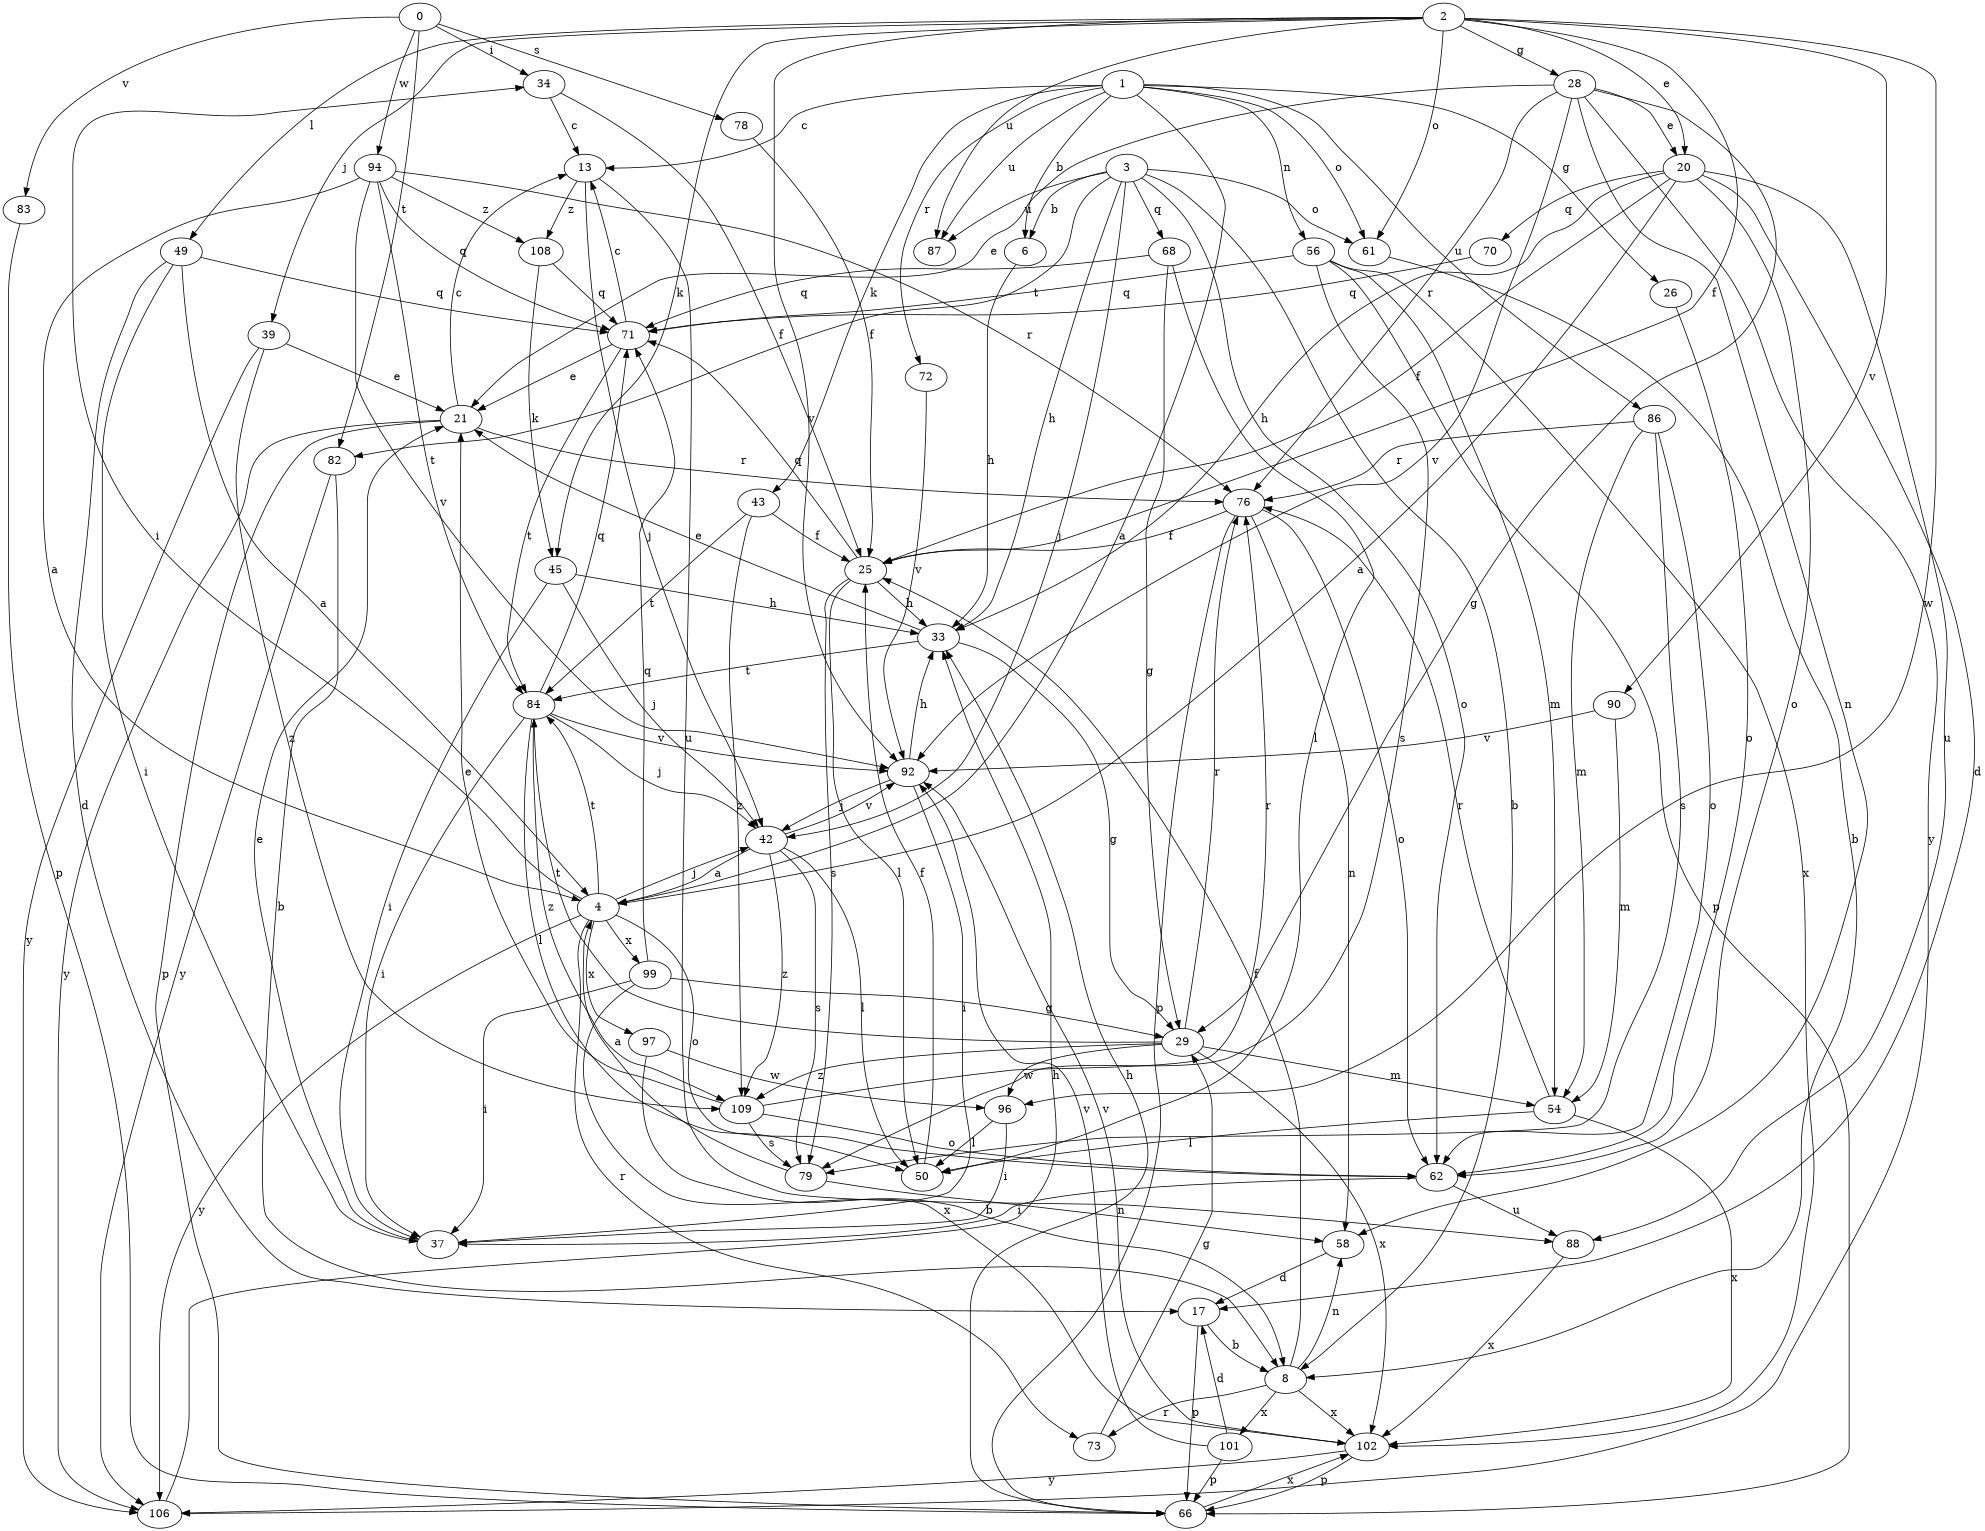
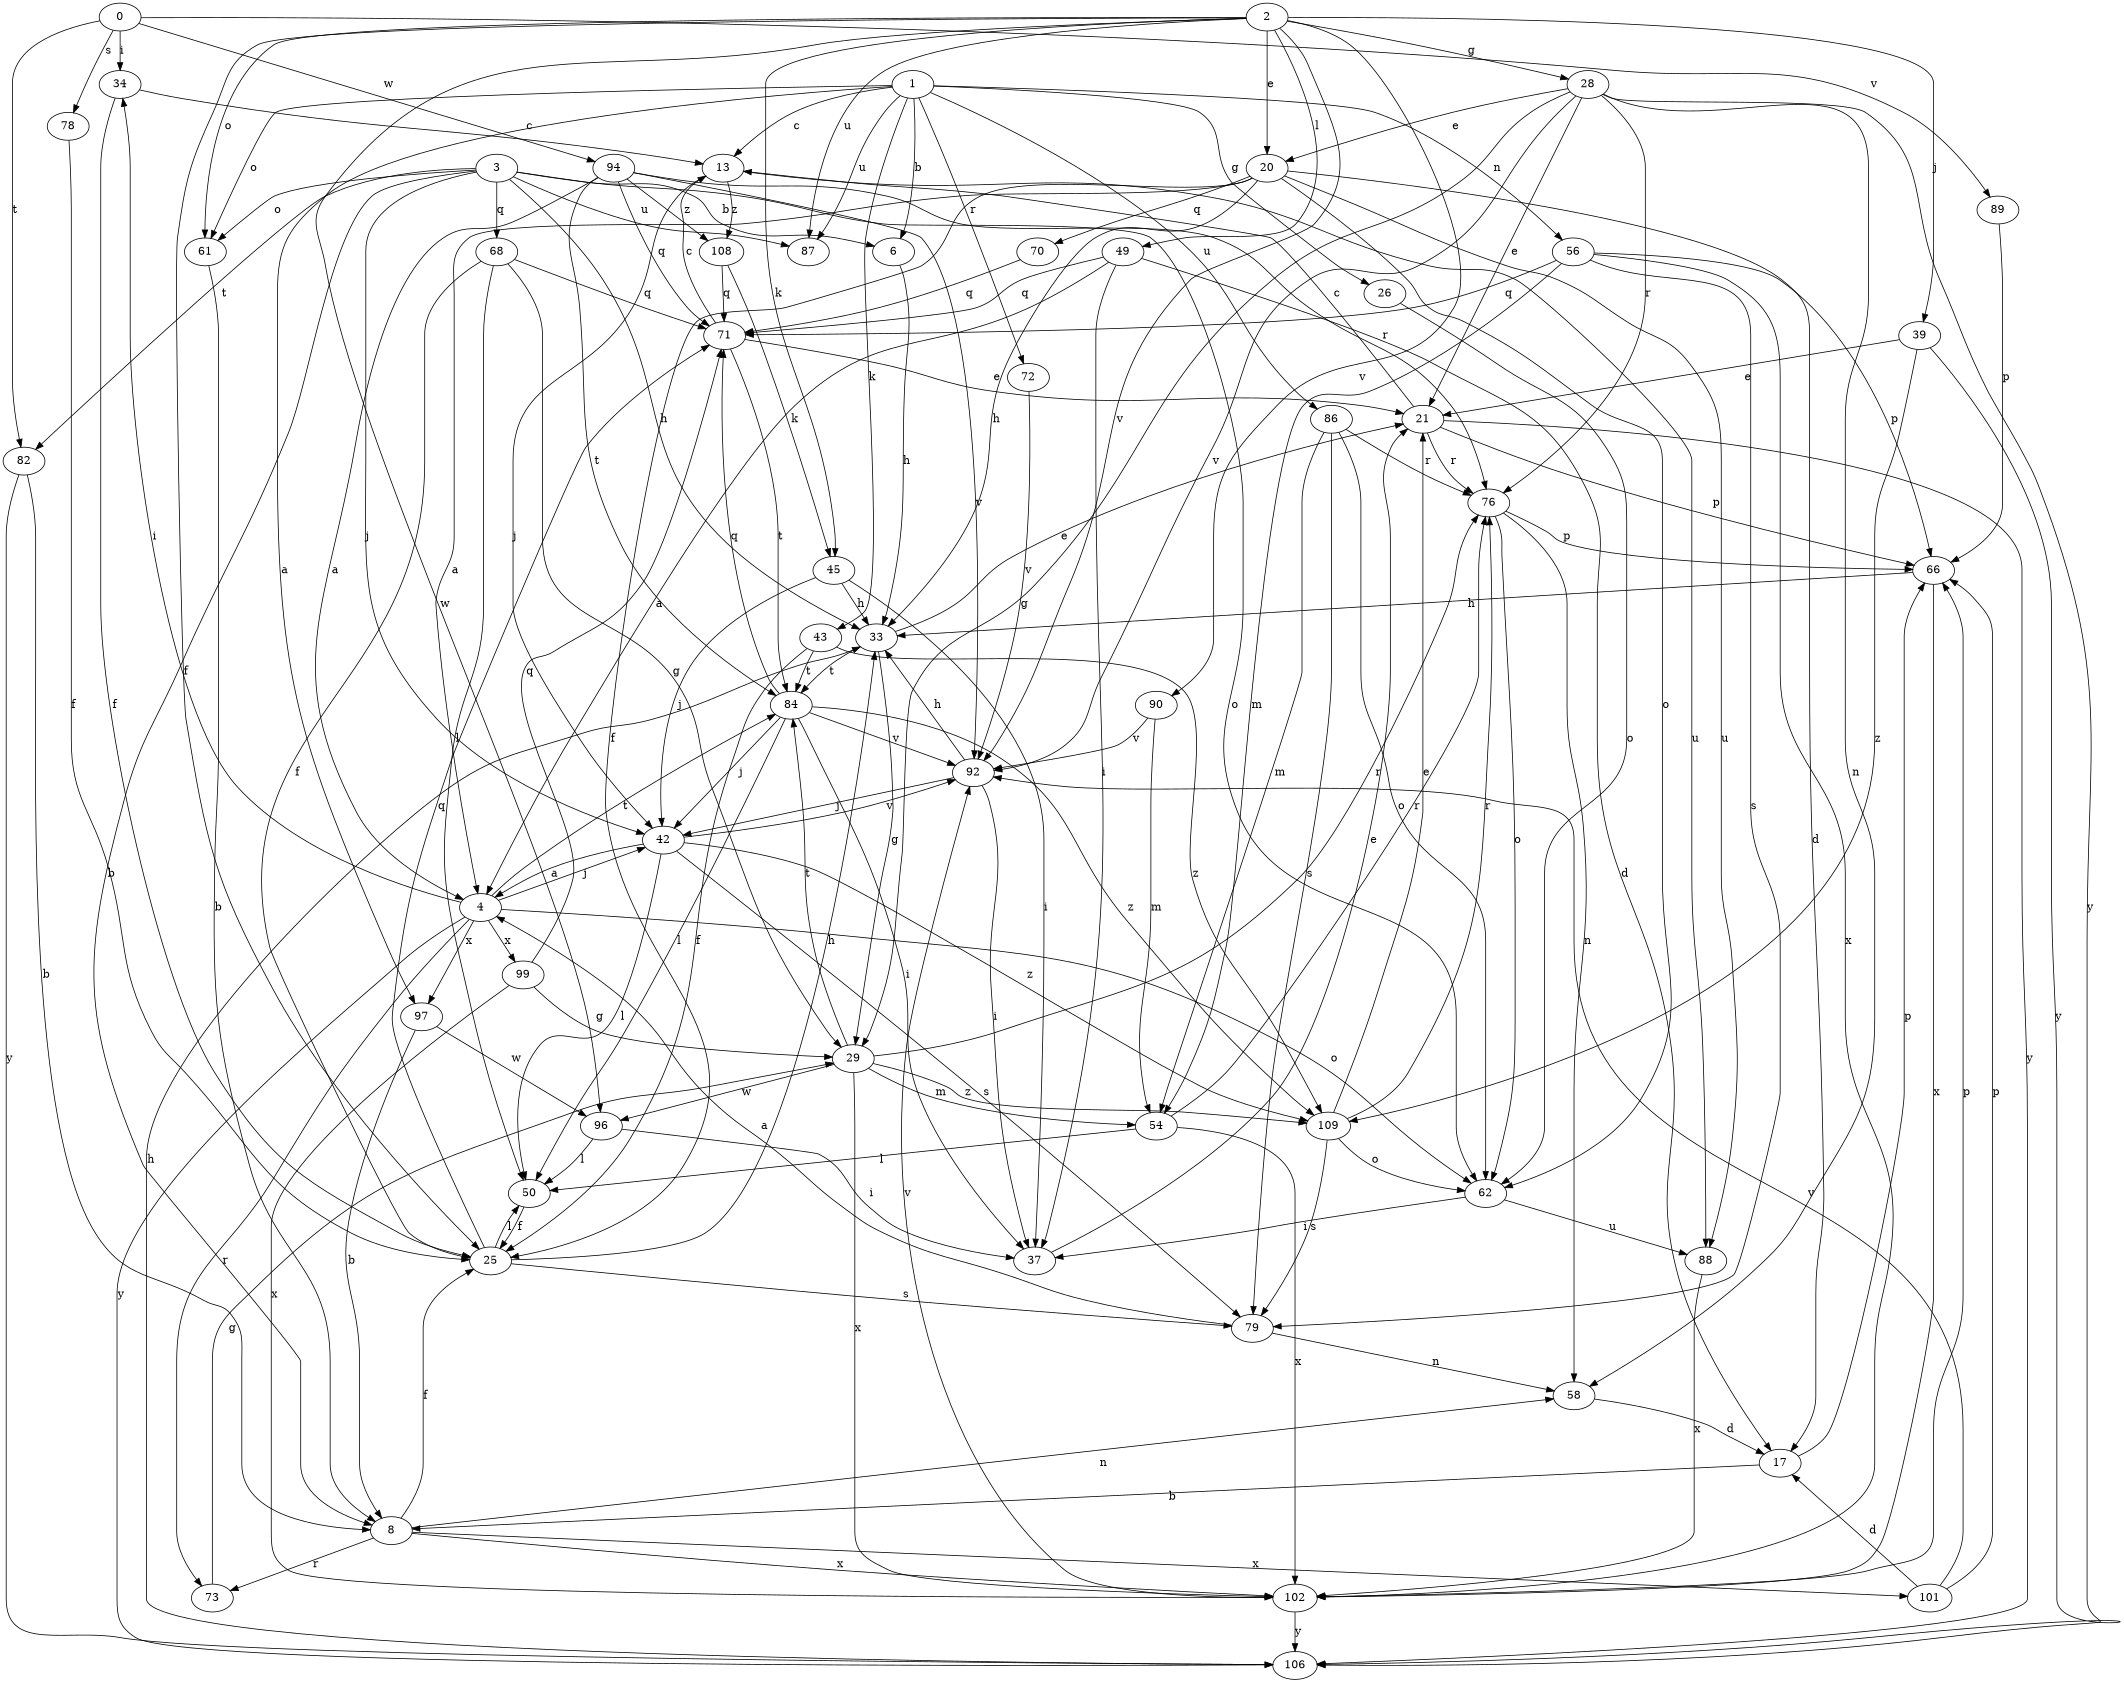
node "83": label "83" -> "89"
edge "76" -> "25": now "68" -> "25"
edge "1" -> "4": now "1" -> "97"
edge "99" -> "37": removed, label "i"
